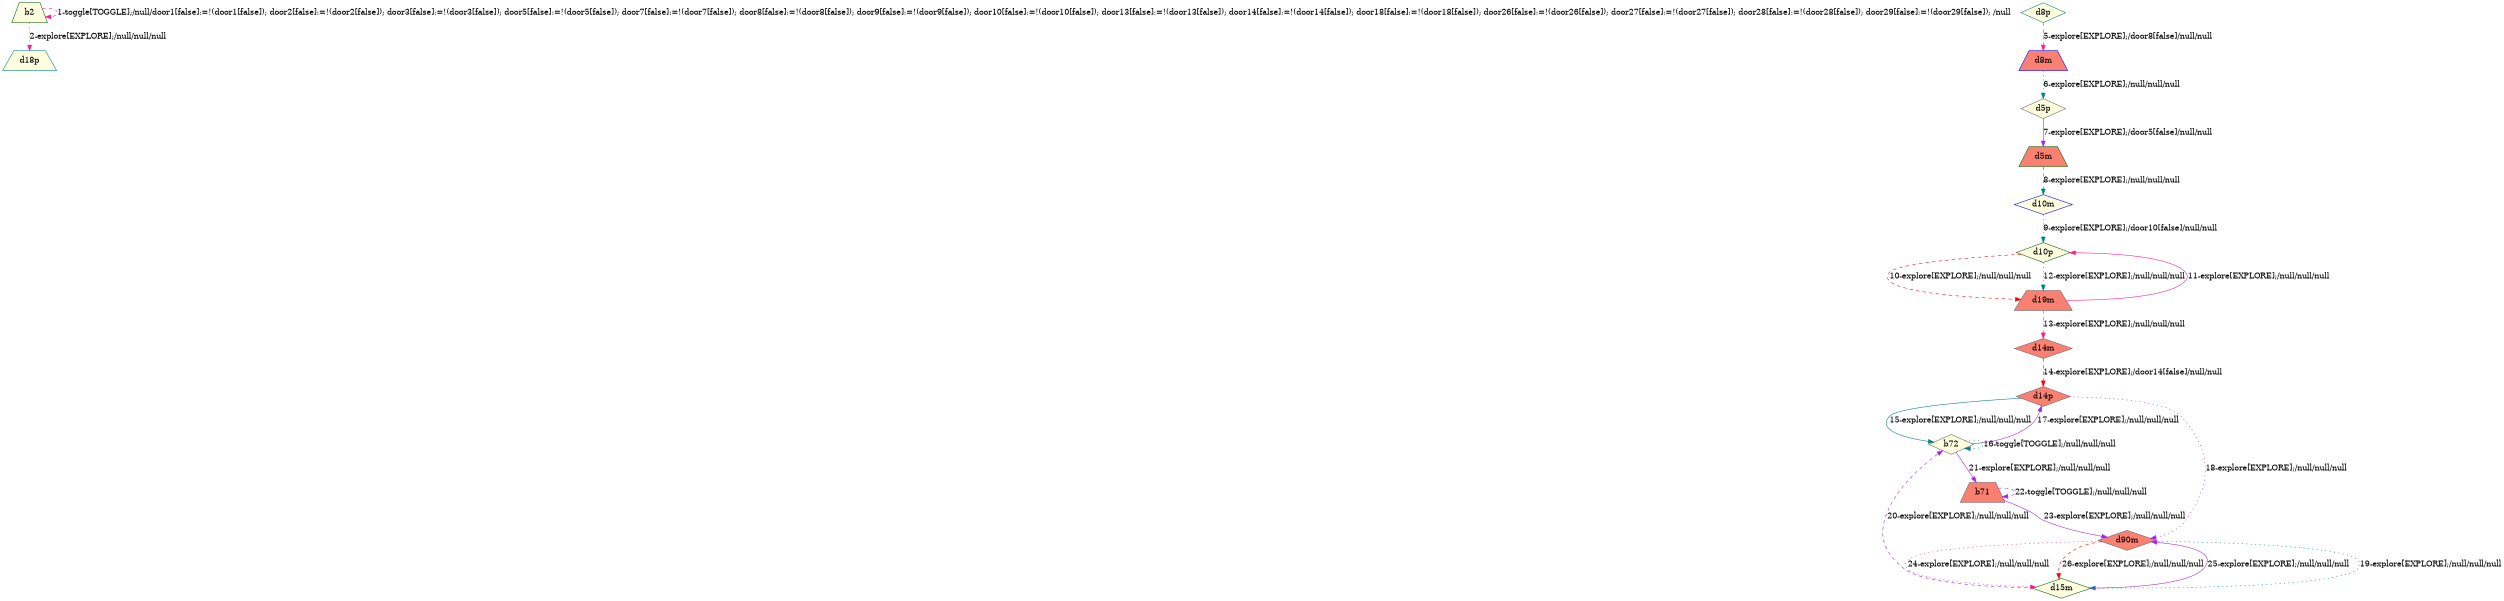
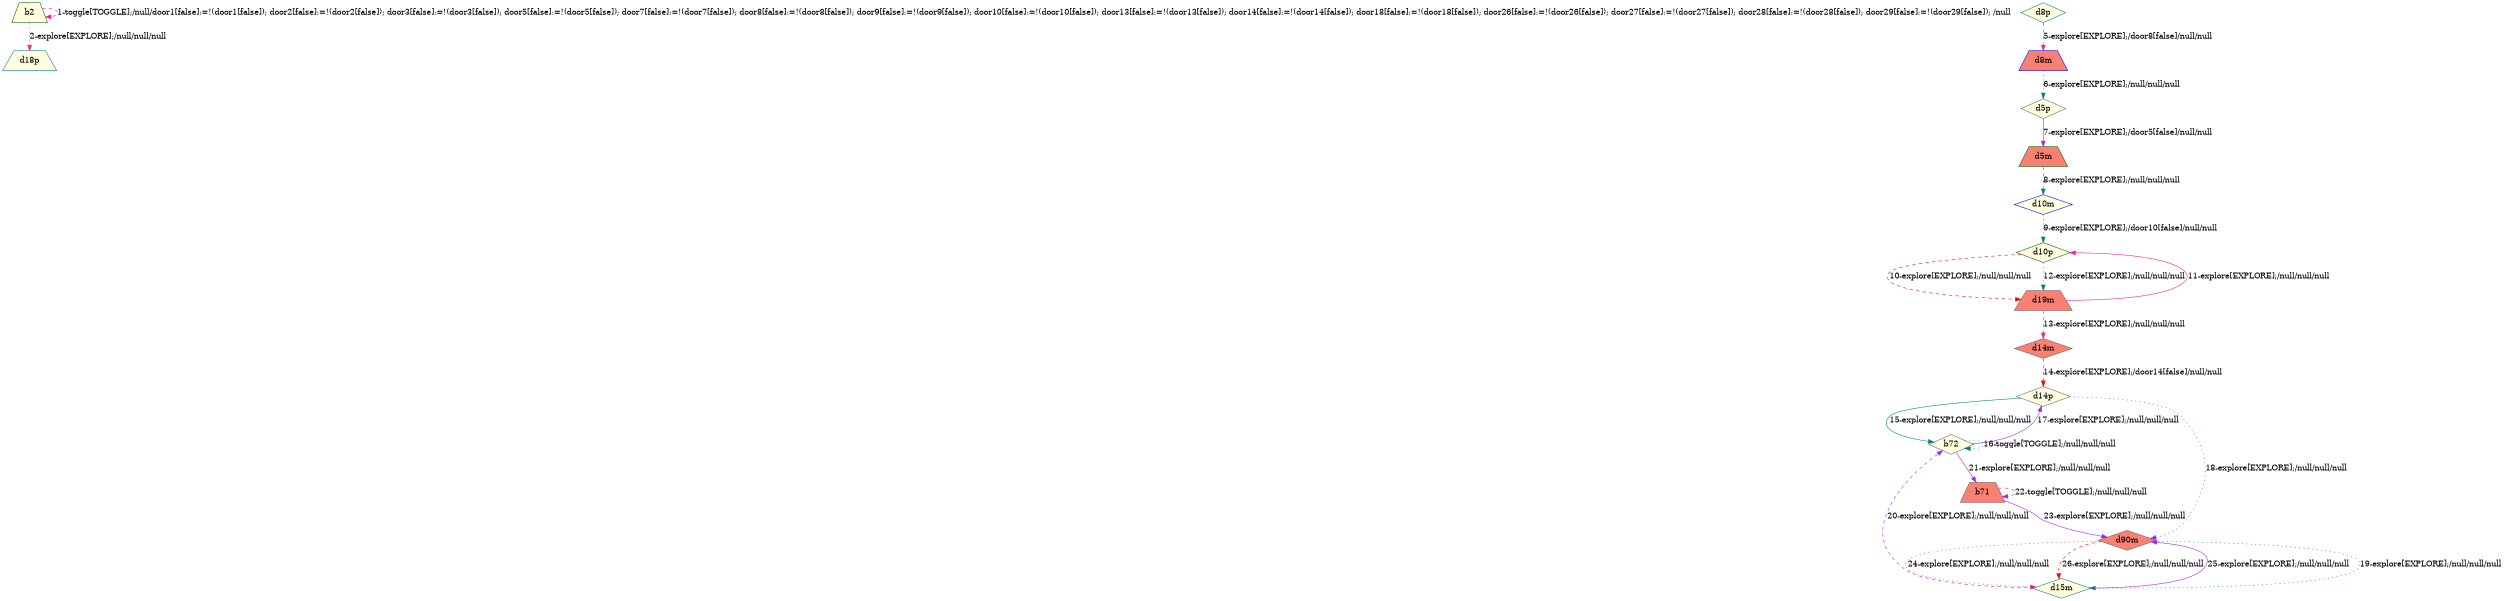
node "d14p": fillcolor salmon -> lightyellow
node "d15m": color darkgreen -> teal
